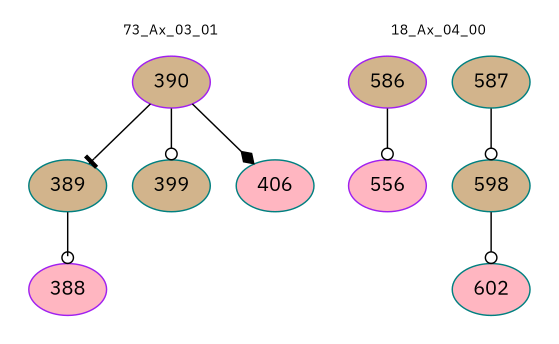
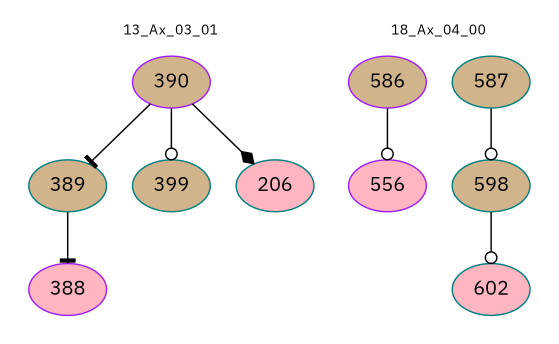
cluster "73_Ax_03_01": label "73_Ax_03_01" -> "13_Ax_03_01"
node "406": label "406" -> "206"
edge "389" -> "388": arrowhead odot -> tee
